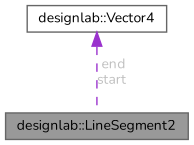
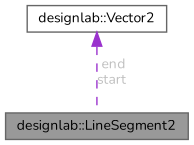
node "designlab::Vector4": label "designlab::Vector4" -> "designlab::Vector2"
